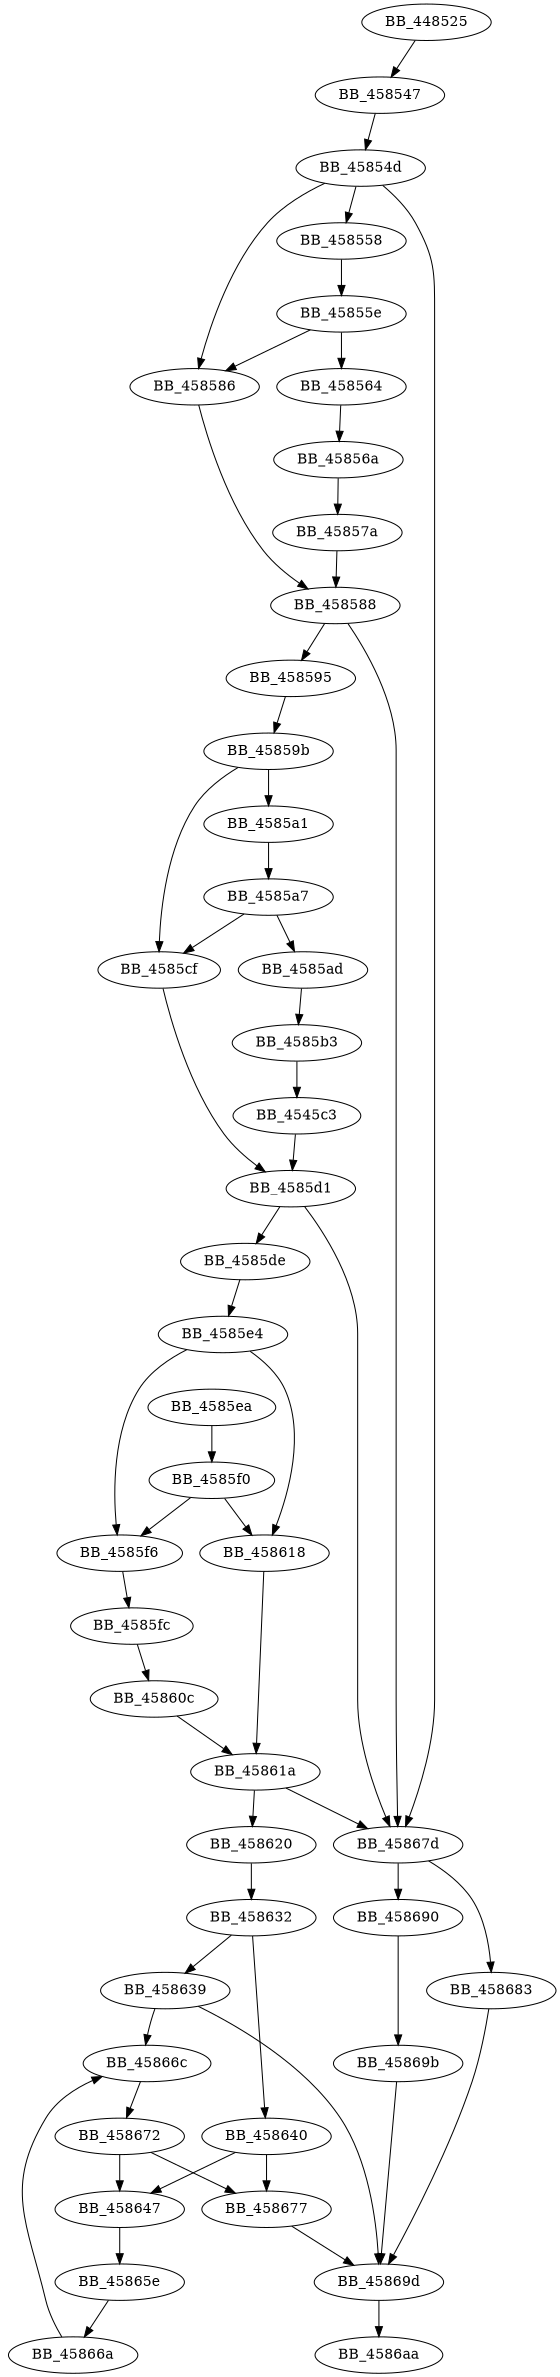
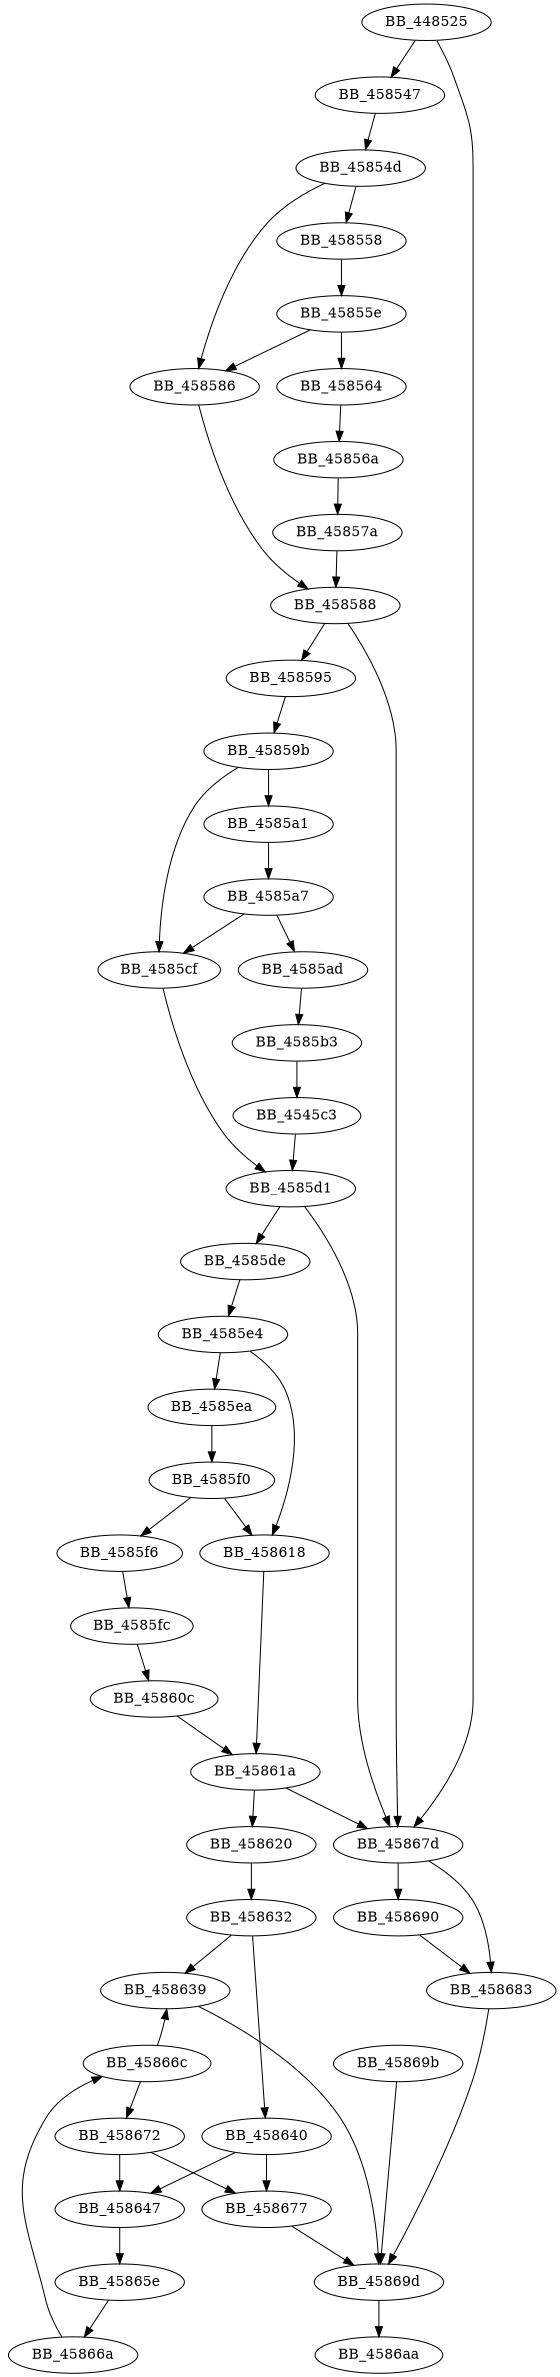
edge "BB_45854d" -> "BB_45867d": now "BB_448525" -> "BB_45867d"
edge "BB_4585e4" -> "BB_4585f6": now "BB_4585e4" -> "BB_4585ea"
edge "BB_458690" -> "BB_45869b": now "BB_458690" -> "BB_458683"
edge "BB_458639" -> "BB_45866c": reversed
